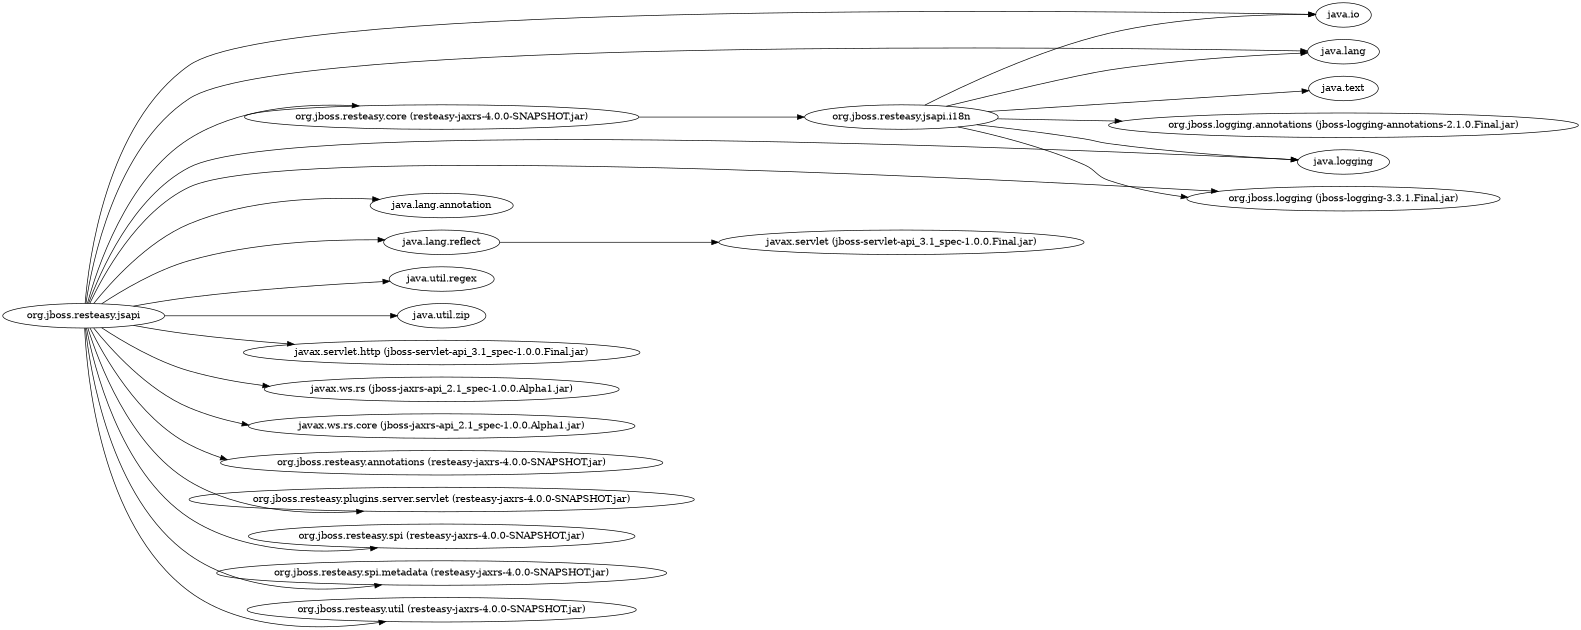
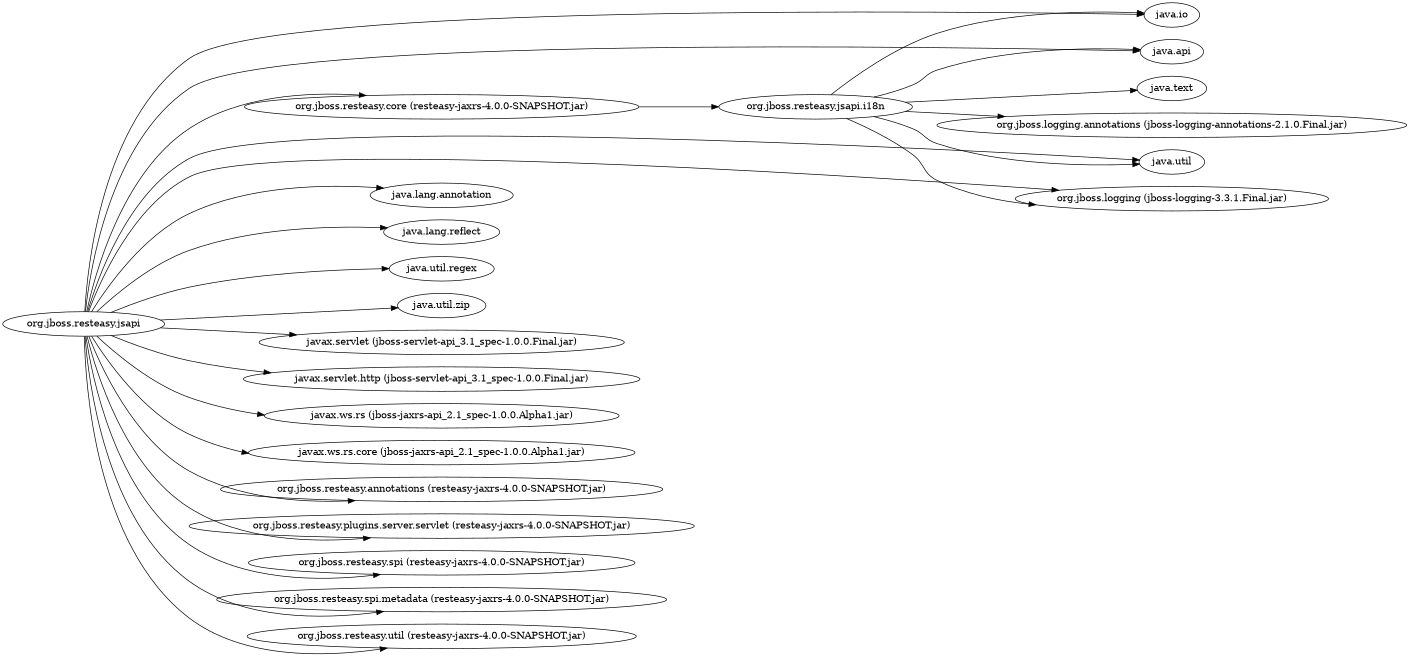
node "java.lang": label "java.lang" -> "java.api"
node "java.logging": label "java.logging" -> "java.util"
edge "java.lang.reflect" -> "javax.servlet (jboss-servlet-api_3.1_spec-1.0.0.Final.jar)": now "org.jboss.resteasy.jsapi" -> "javax.servlet (jboss-servlet-api_3.1_spec-1.0.0.Final.jar)"
